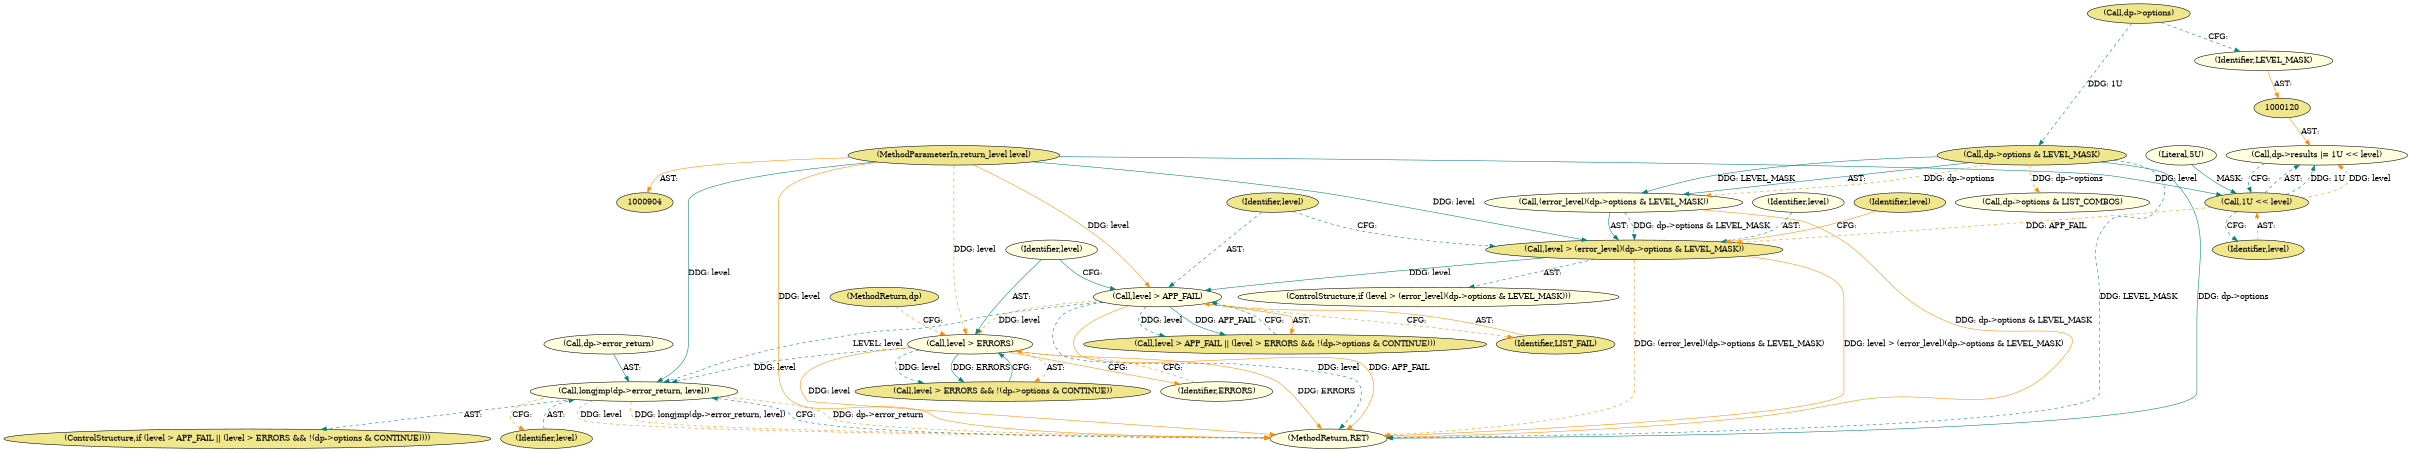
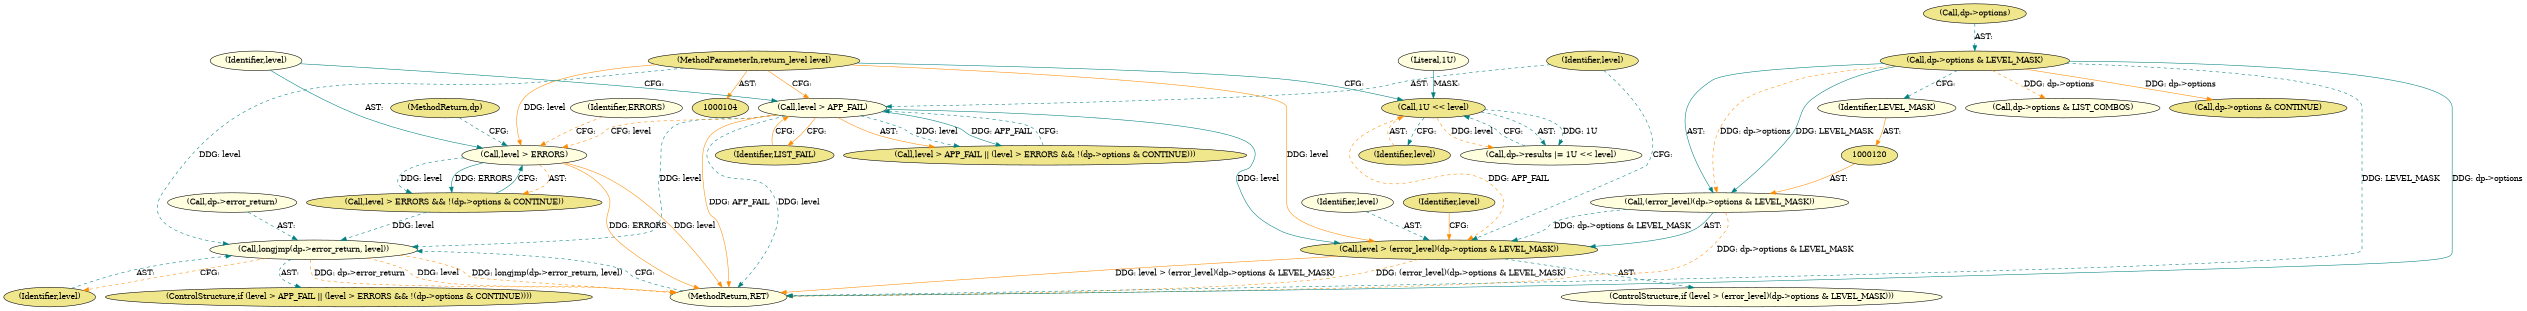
edge "(Call,dp->options)" -> "(Identifier,LEVEL_MASK)": now "(Call,dp->options & LEVEL_MASK)" -> "(Identifier,LEVEL_MASK)"
edge "(Call,dp->options)" -> "(Call,dp->options & LEVEL_MASK)": label "DDG: 1U" -> "AST: "
node "(Call,dp->options & CONTINUE)": added
edge "1000120" -> "(Call,dp->results |= 1U << level)": now "1000120" -> "(Call,(error_level)(dp->options & LEVEL_MASK))"
node "(Literal,5U)": label "(Literal,5U)" -> "(Literal,1U)"
edge "(MethodParameterIn,return_level level)" -> "(Call,1U << level)": label "DDG: level" -> "CFG: "
edge "(MethodParameterIn,return_level level)" -> "(Call,level > (error_level)(dp->options & LEVEL_MASK))": color teal -> darkorange
edge "(MethodParameterIn,return_level level)" -> "(Call,longjmp(dp->error_return, level))": style solid -> dashed
node "1000904": label "1000904" -> "1000104"
edge "(MethodParameterIn,return_level level)" -> "(Call,level > APP_FAIL)": label "DDG: level" -> "CFG: "
edge "(MethodParameterIn,return_level level)" -> "(Call,level > ERRORS)": style dashed -> solid
edge "(Call,level > (error_level)(dp->options & LEVEL_MASK))" -> "(Call,level > APP_FAIL)": reversed
edge "(Call,level > APP_FAIL)" -> "(Identifier,LIST_FAIL)": style dashed -> solid
edge "(MethodReturn,dp)" -> "(Call,level > ERRORS)": color darkorange -> teal
edge "(Call,level > APP_FAIL)" -> "(Call,level > ERRORS)": label "DDG: level" -> "CFG: level"
edge "(Identifier,LIST_FAIL)" -> "(Call,level > APP_FAIL)": label "AST: " -> "CFG: "
edge "(Call,level > APP_FAIL)" -> "(Call,longjmp(dp->error_return, level))": label "LEVEL: level" -> "DDG: level"
edge "(Call,level > ERRORS)" -> "(Call,longjmp(dp->error_return, level))": now "(Call,level > ERRORS && !(dp->options & CONTINUE))" -> "(Call,longjmp(dp->error_return, level))"
edge "(Call,dp->error_return)" -> "(Call,longjmp(dp->error_return, level))": style solid -> dashed
edge "(Call,level > ERRORS)" -> "(Identifier,ERRORS)": removed, label "CFG:"
edge "(Call,(error_level)(dp->options & LEVEL_MASK))" -> "(MethodReturn,RET)": style solid -> dashed
edge "(MethodParameterIn,return_level level)" -> "(MethodReturn,RET)": removed, label "DDG: level"
